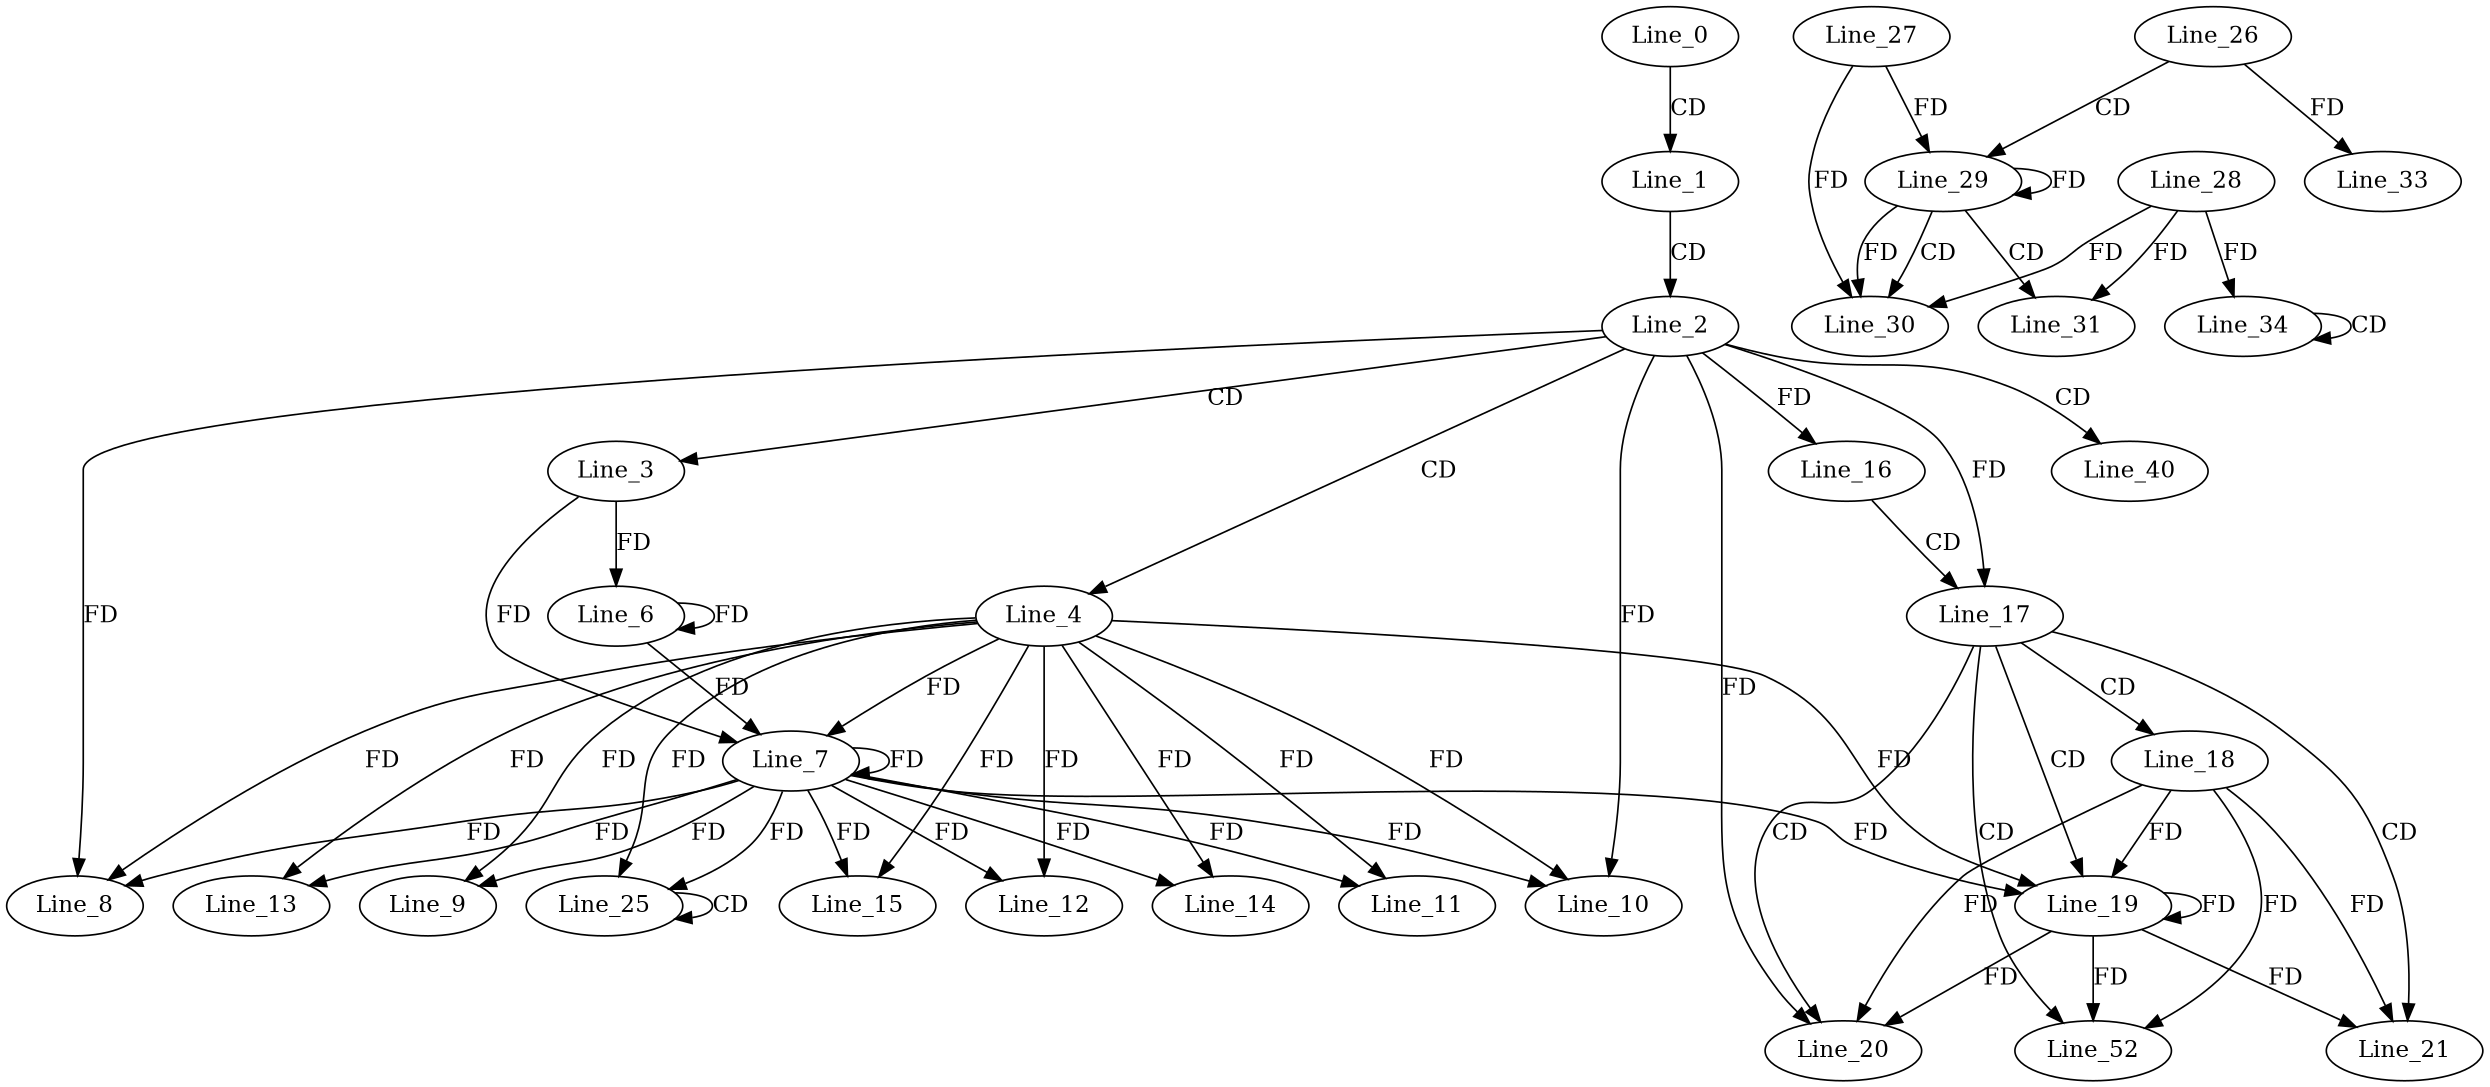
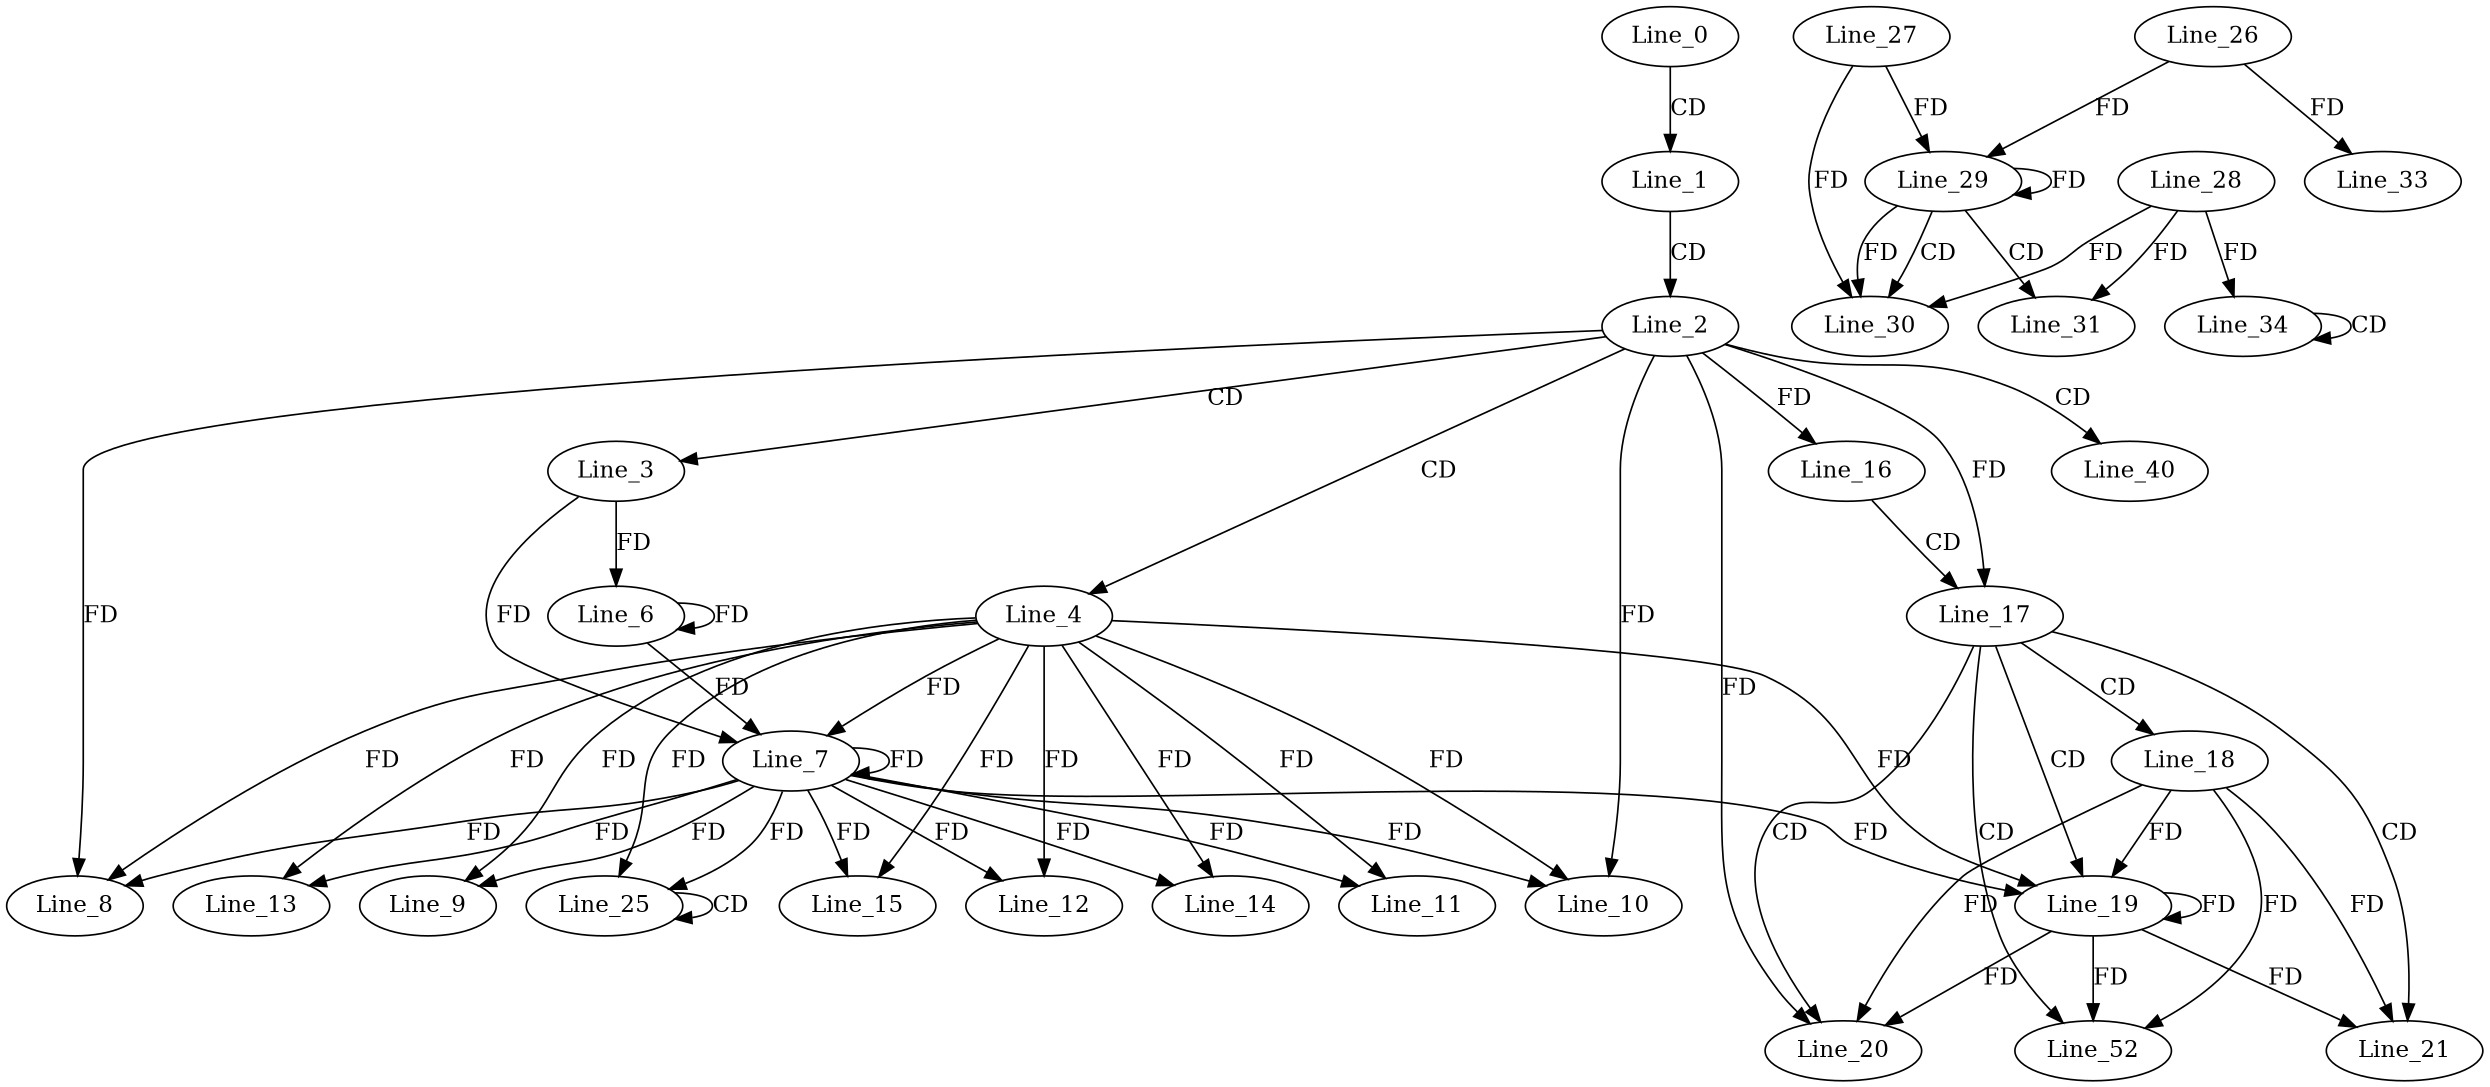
edge "Line_26" -> "Line_29": label "CD" -> "FD"
